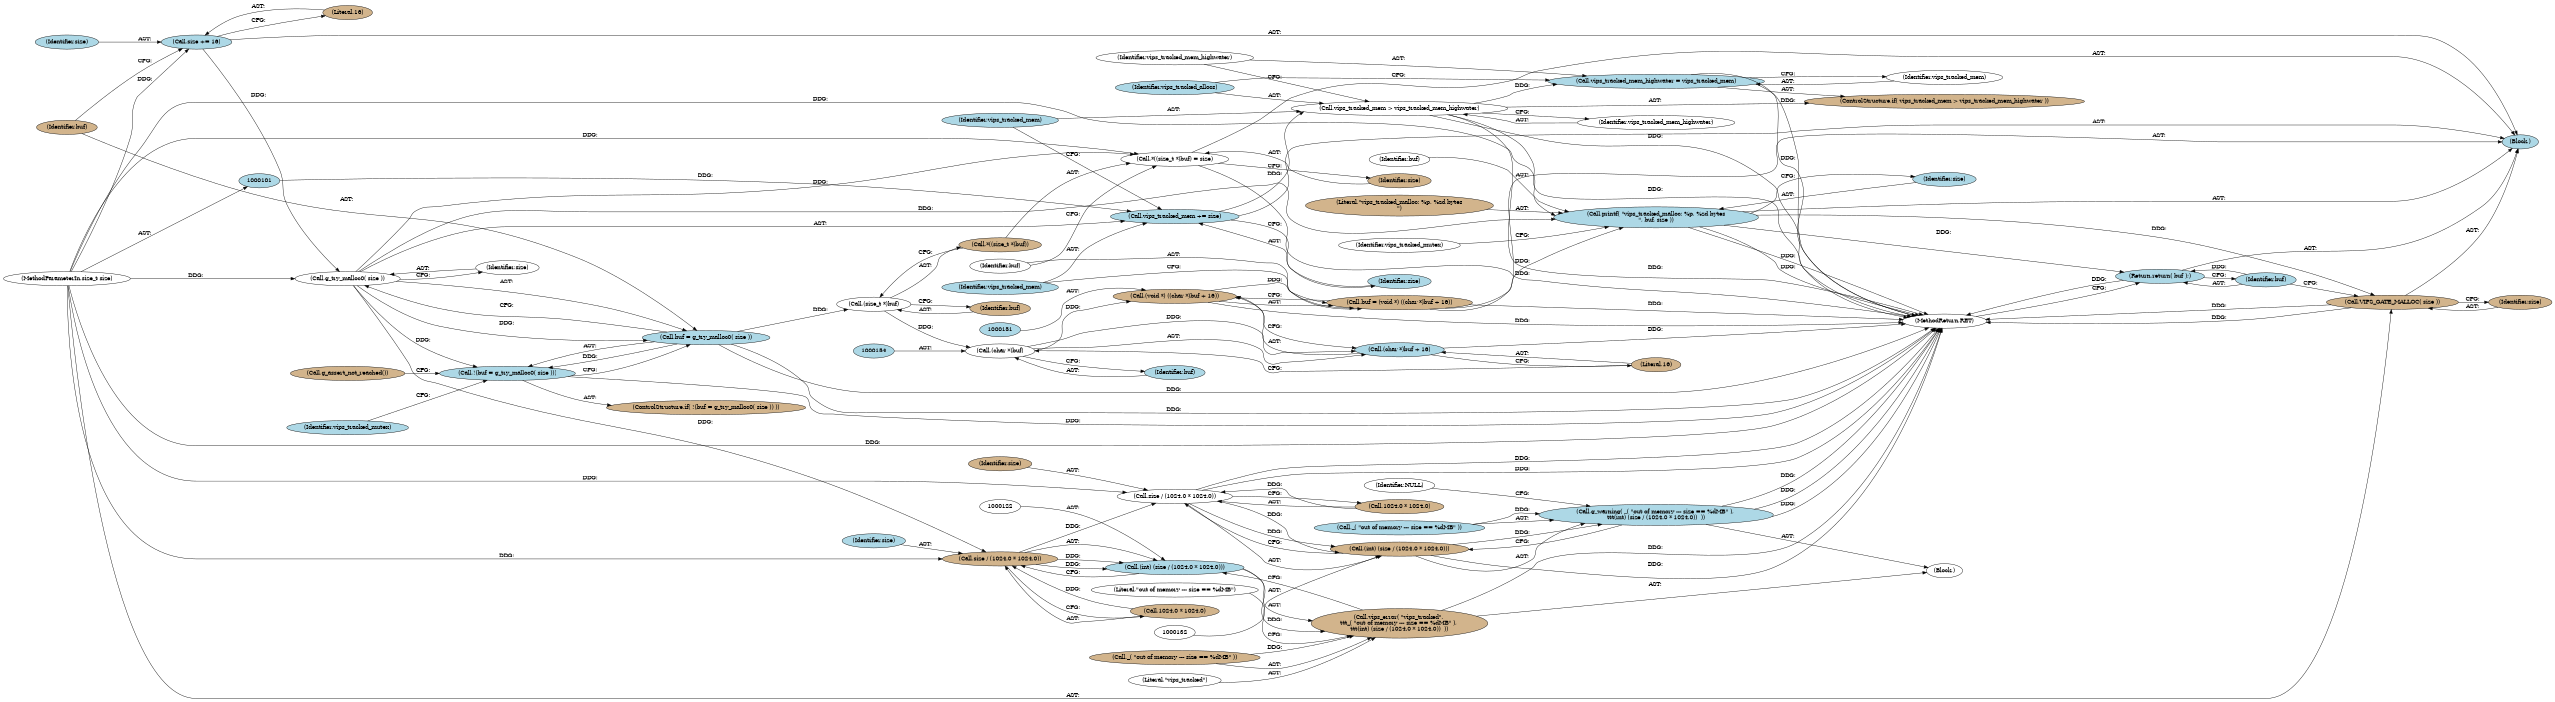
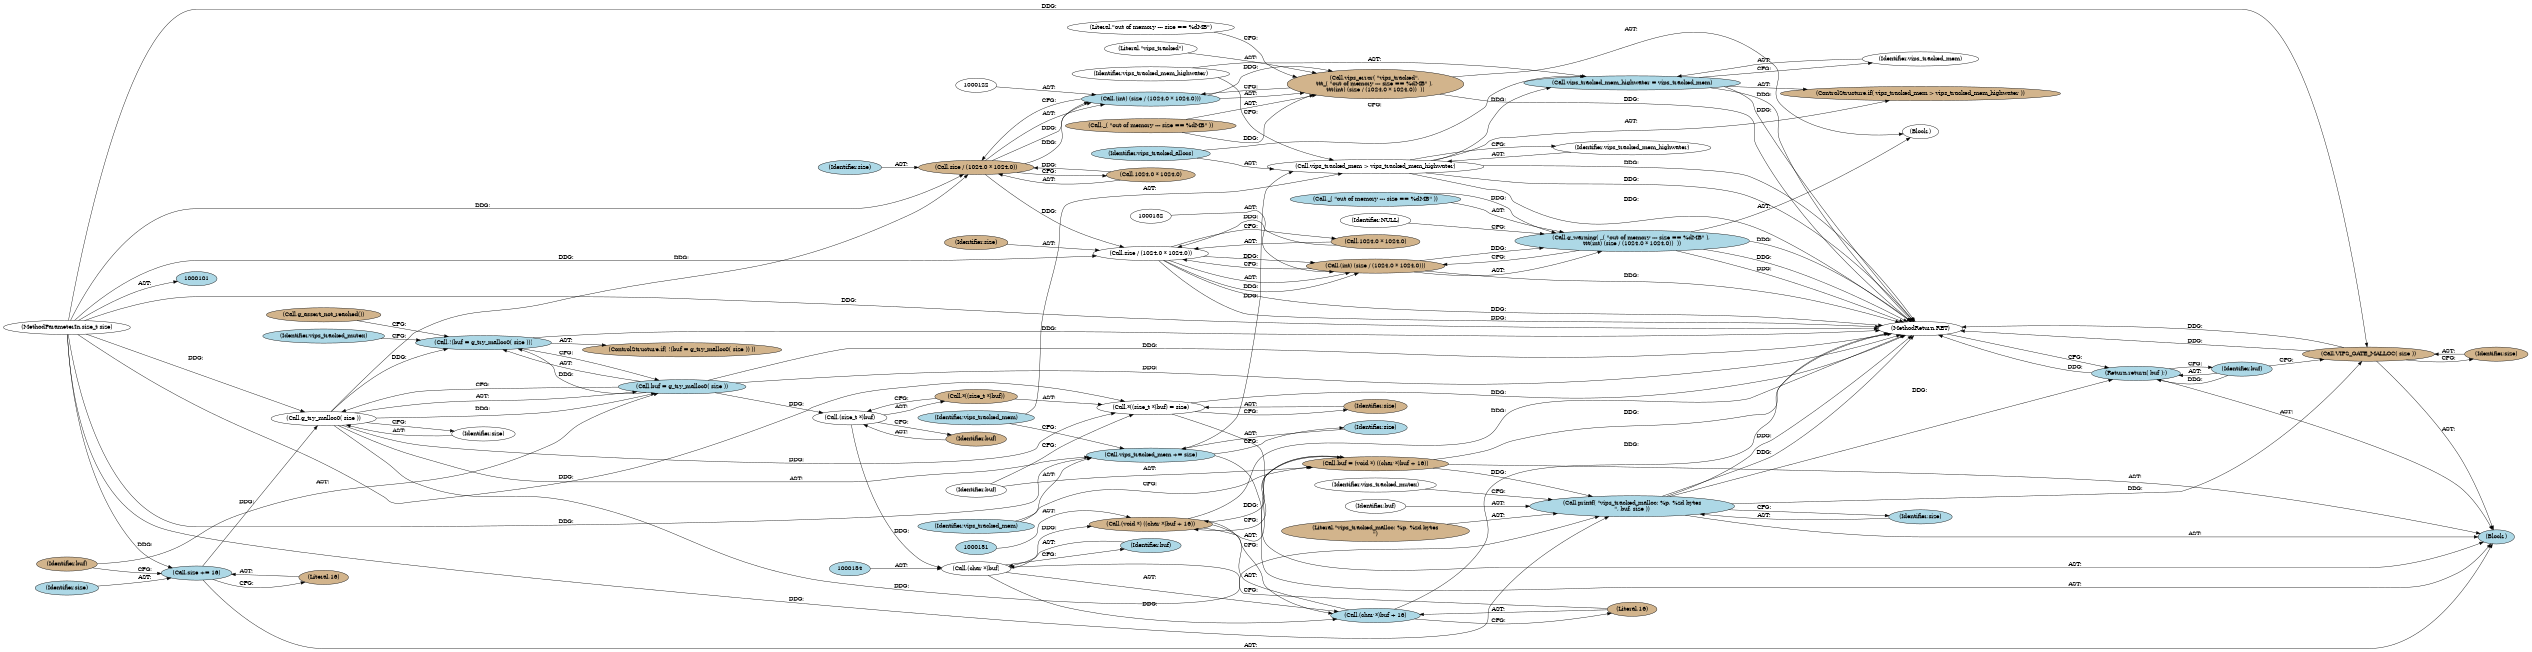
edge "1000101" -> "(Call,vips_tracked_mem += size)": now "(MethodParameterIn,size_t size)" -> "(Call,vips_tracked_mem += size)"
edge "(MethodParameterIn,size_t size)" -> "(Call,VIPS_GATE_MALLOC( size ))": label "AST: " -> "DDG: "
